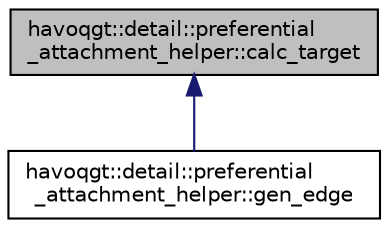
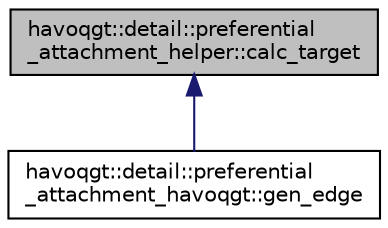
node "havoqgt::detail::preferential _attachment_helper::gen_edge": label "havoqgt::detail::preferential _attachment_helper::gen_edge" -> "havoqgt::detail::preferential _attachment_havoqgt::gen_edge"
